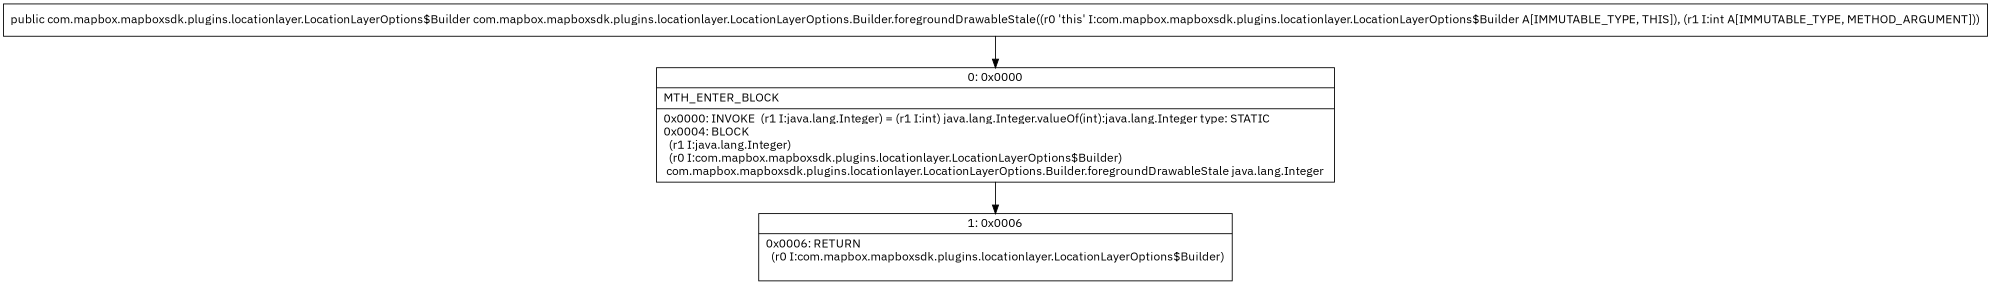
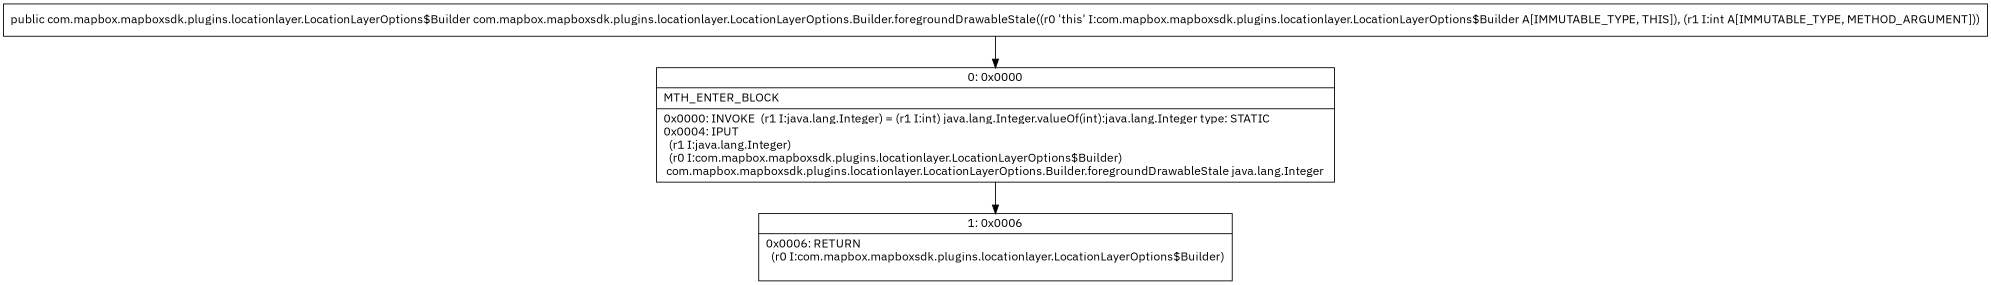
node "0: 0x0000": text "0x0004: BLOCK" -> "0x0004: IPUT"
